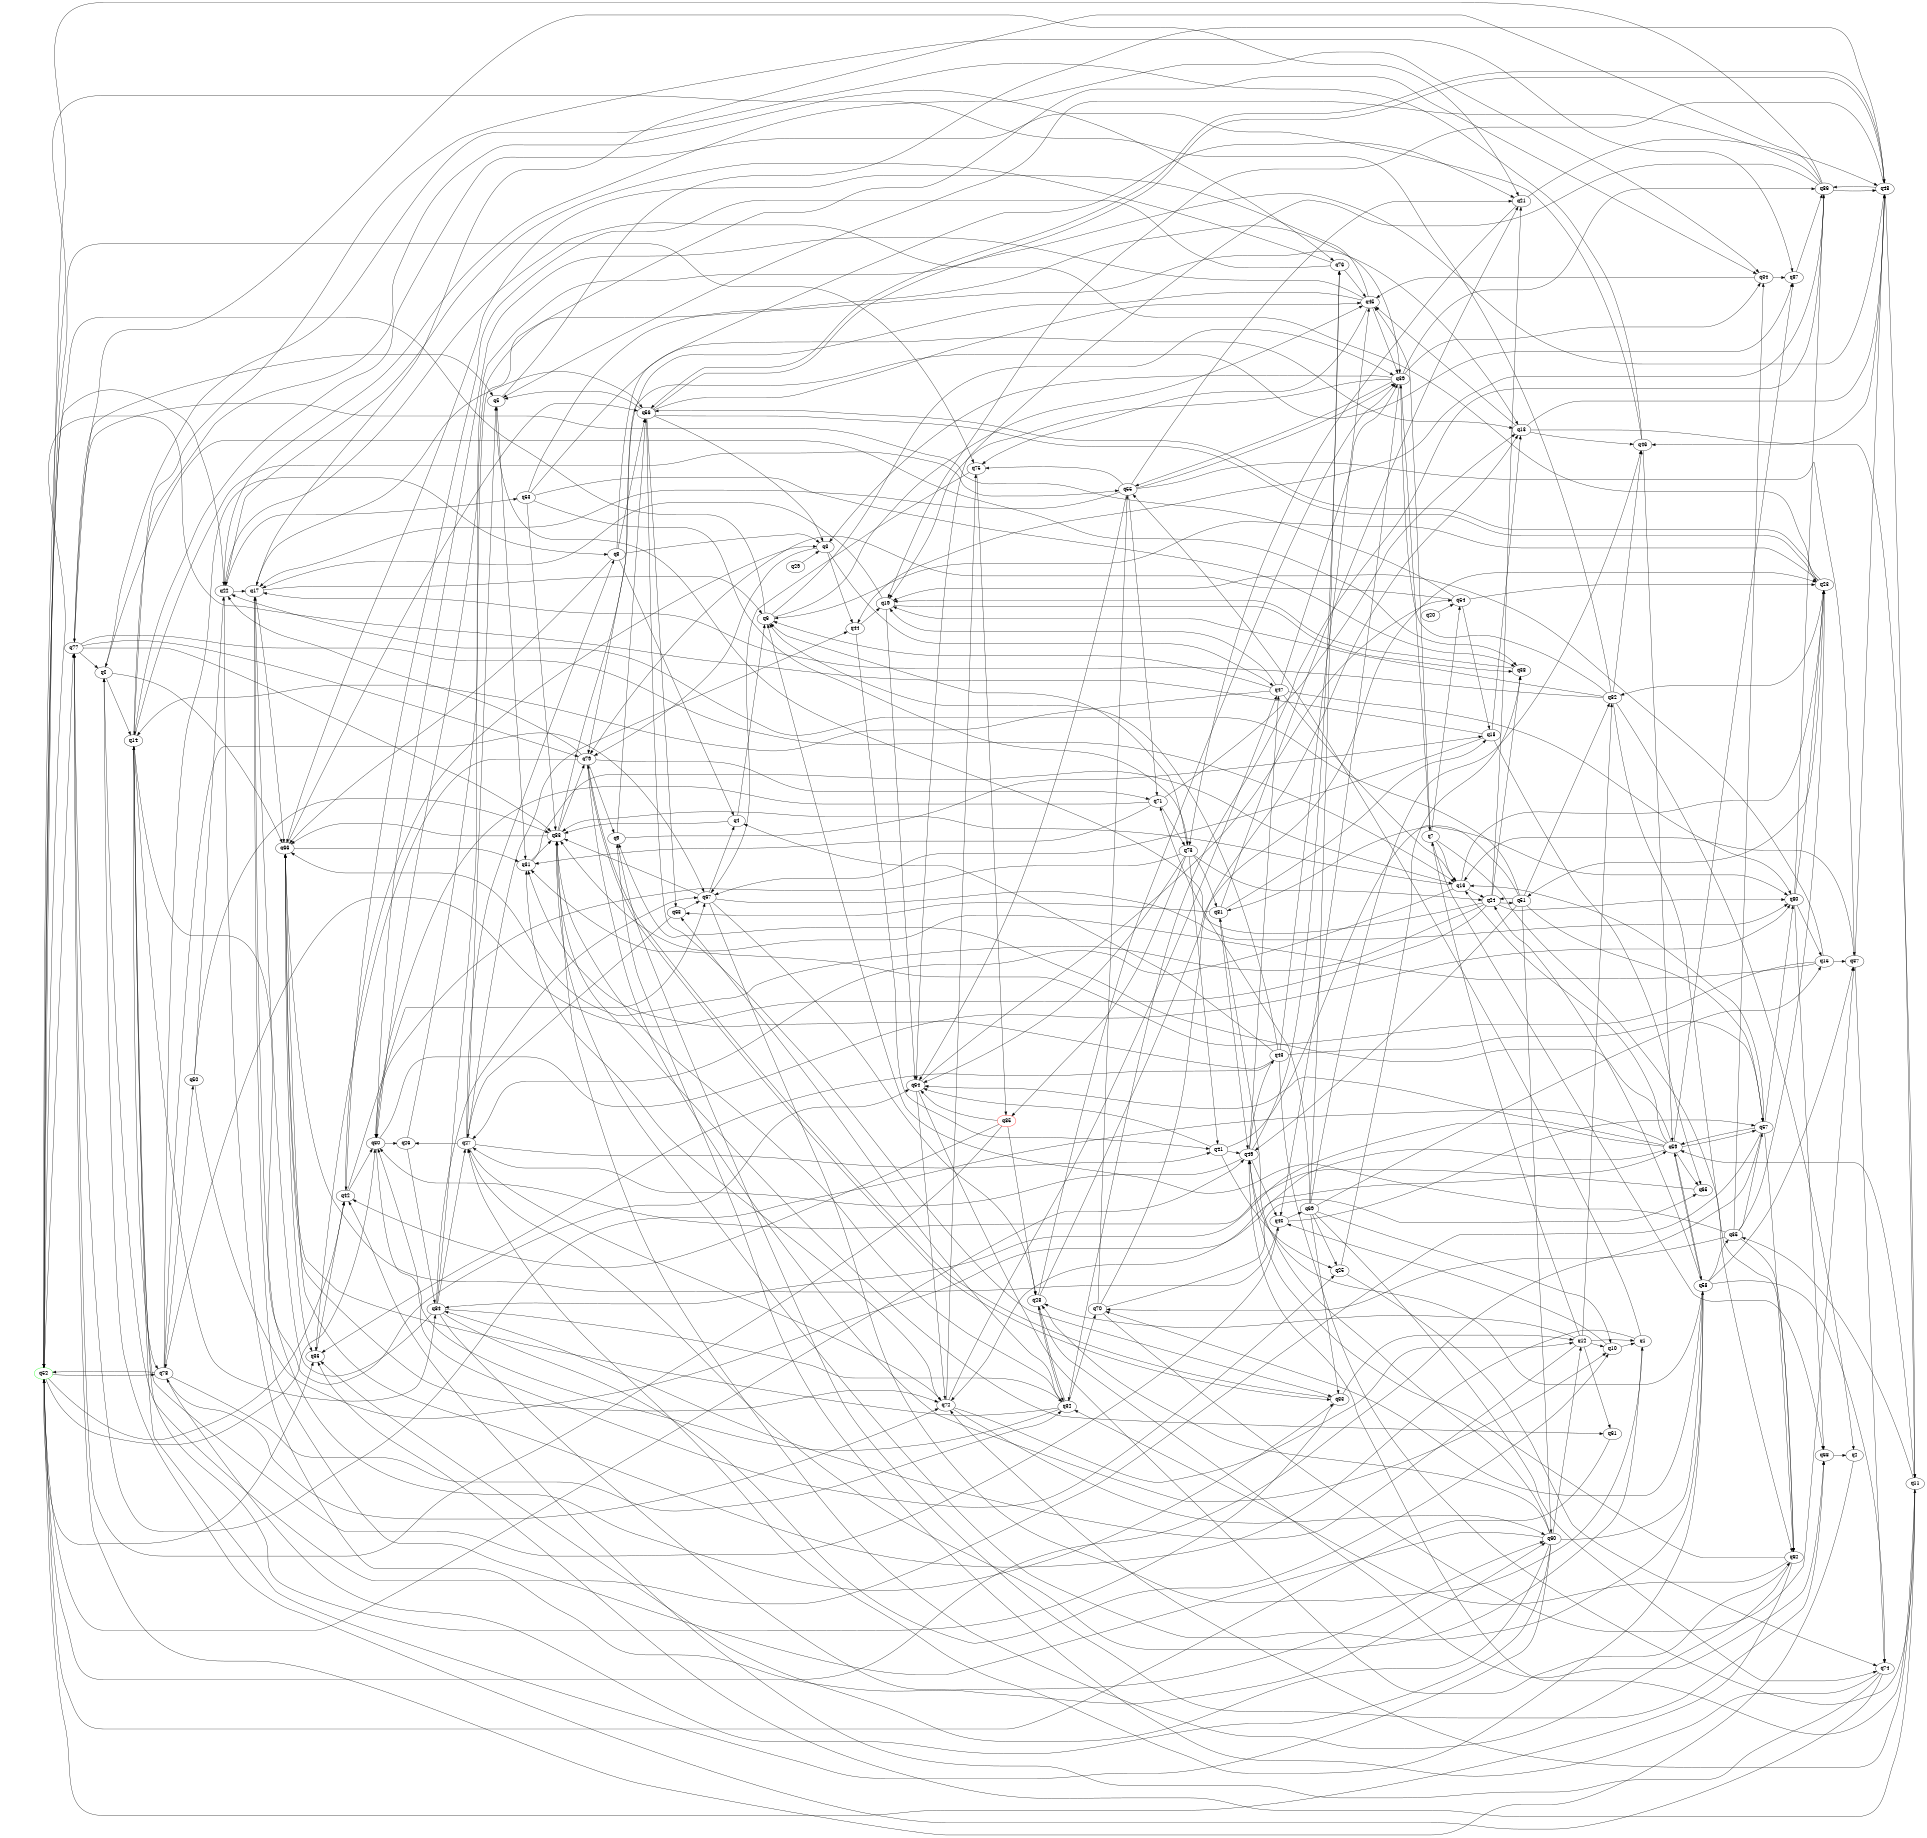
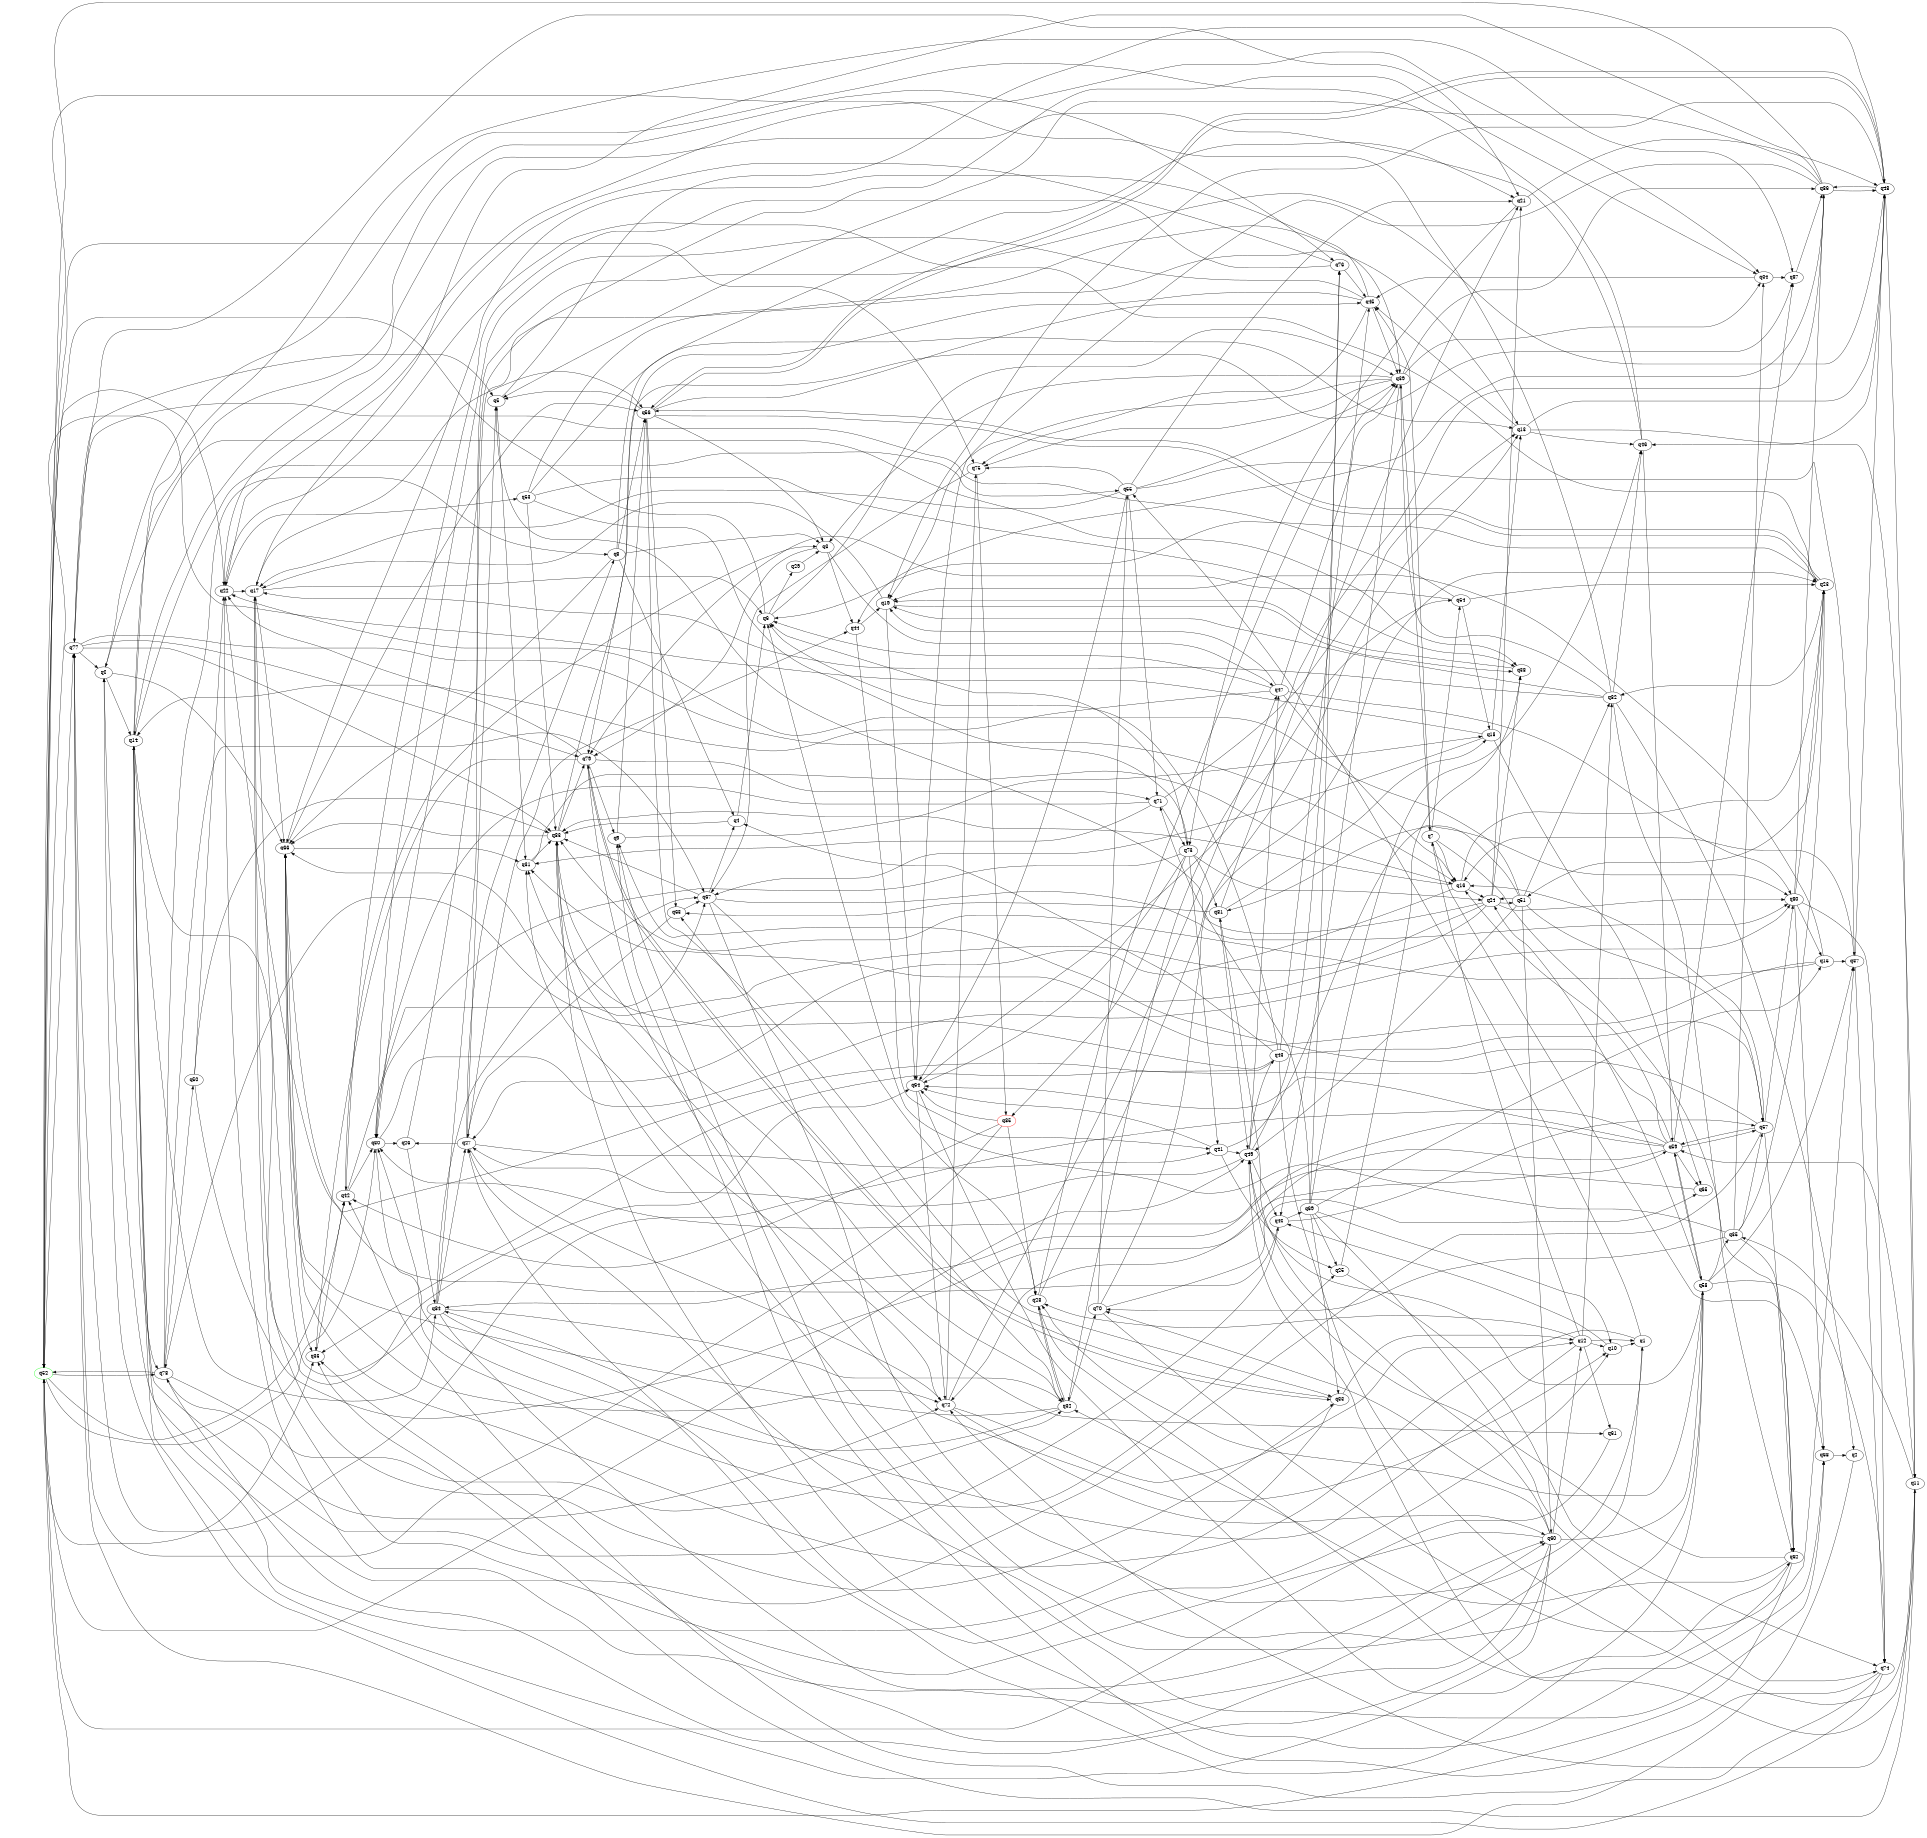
edge "q6" -> "q45": now "q6" -> "q29"
edge "q39" -> "q55": now "q39" -> "q75"
node "q20": removed
edge "q80" -> "q74": added
edge "q57" -> "q52": now "q57" -> "q22"
